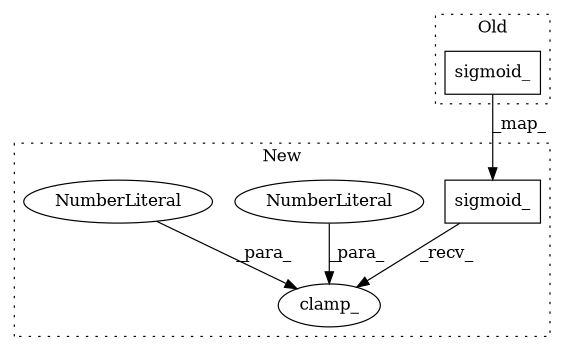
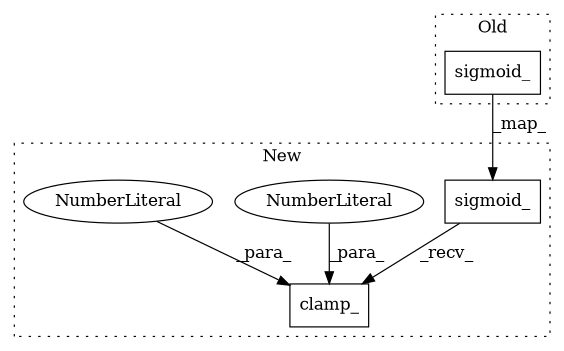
node "clamp_": shape ellipse -> box
